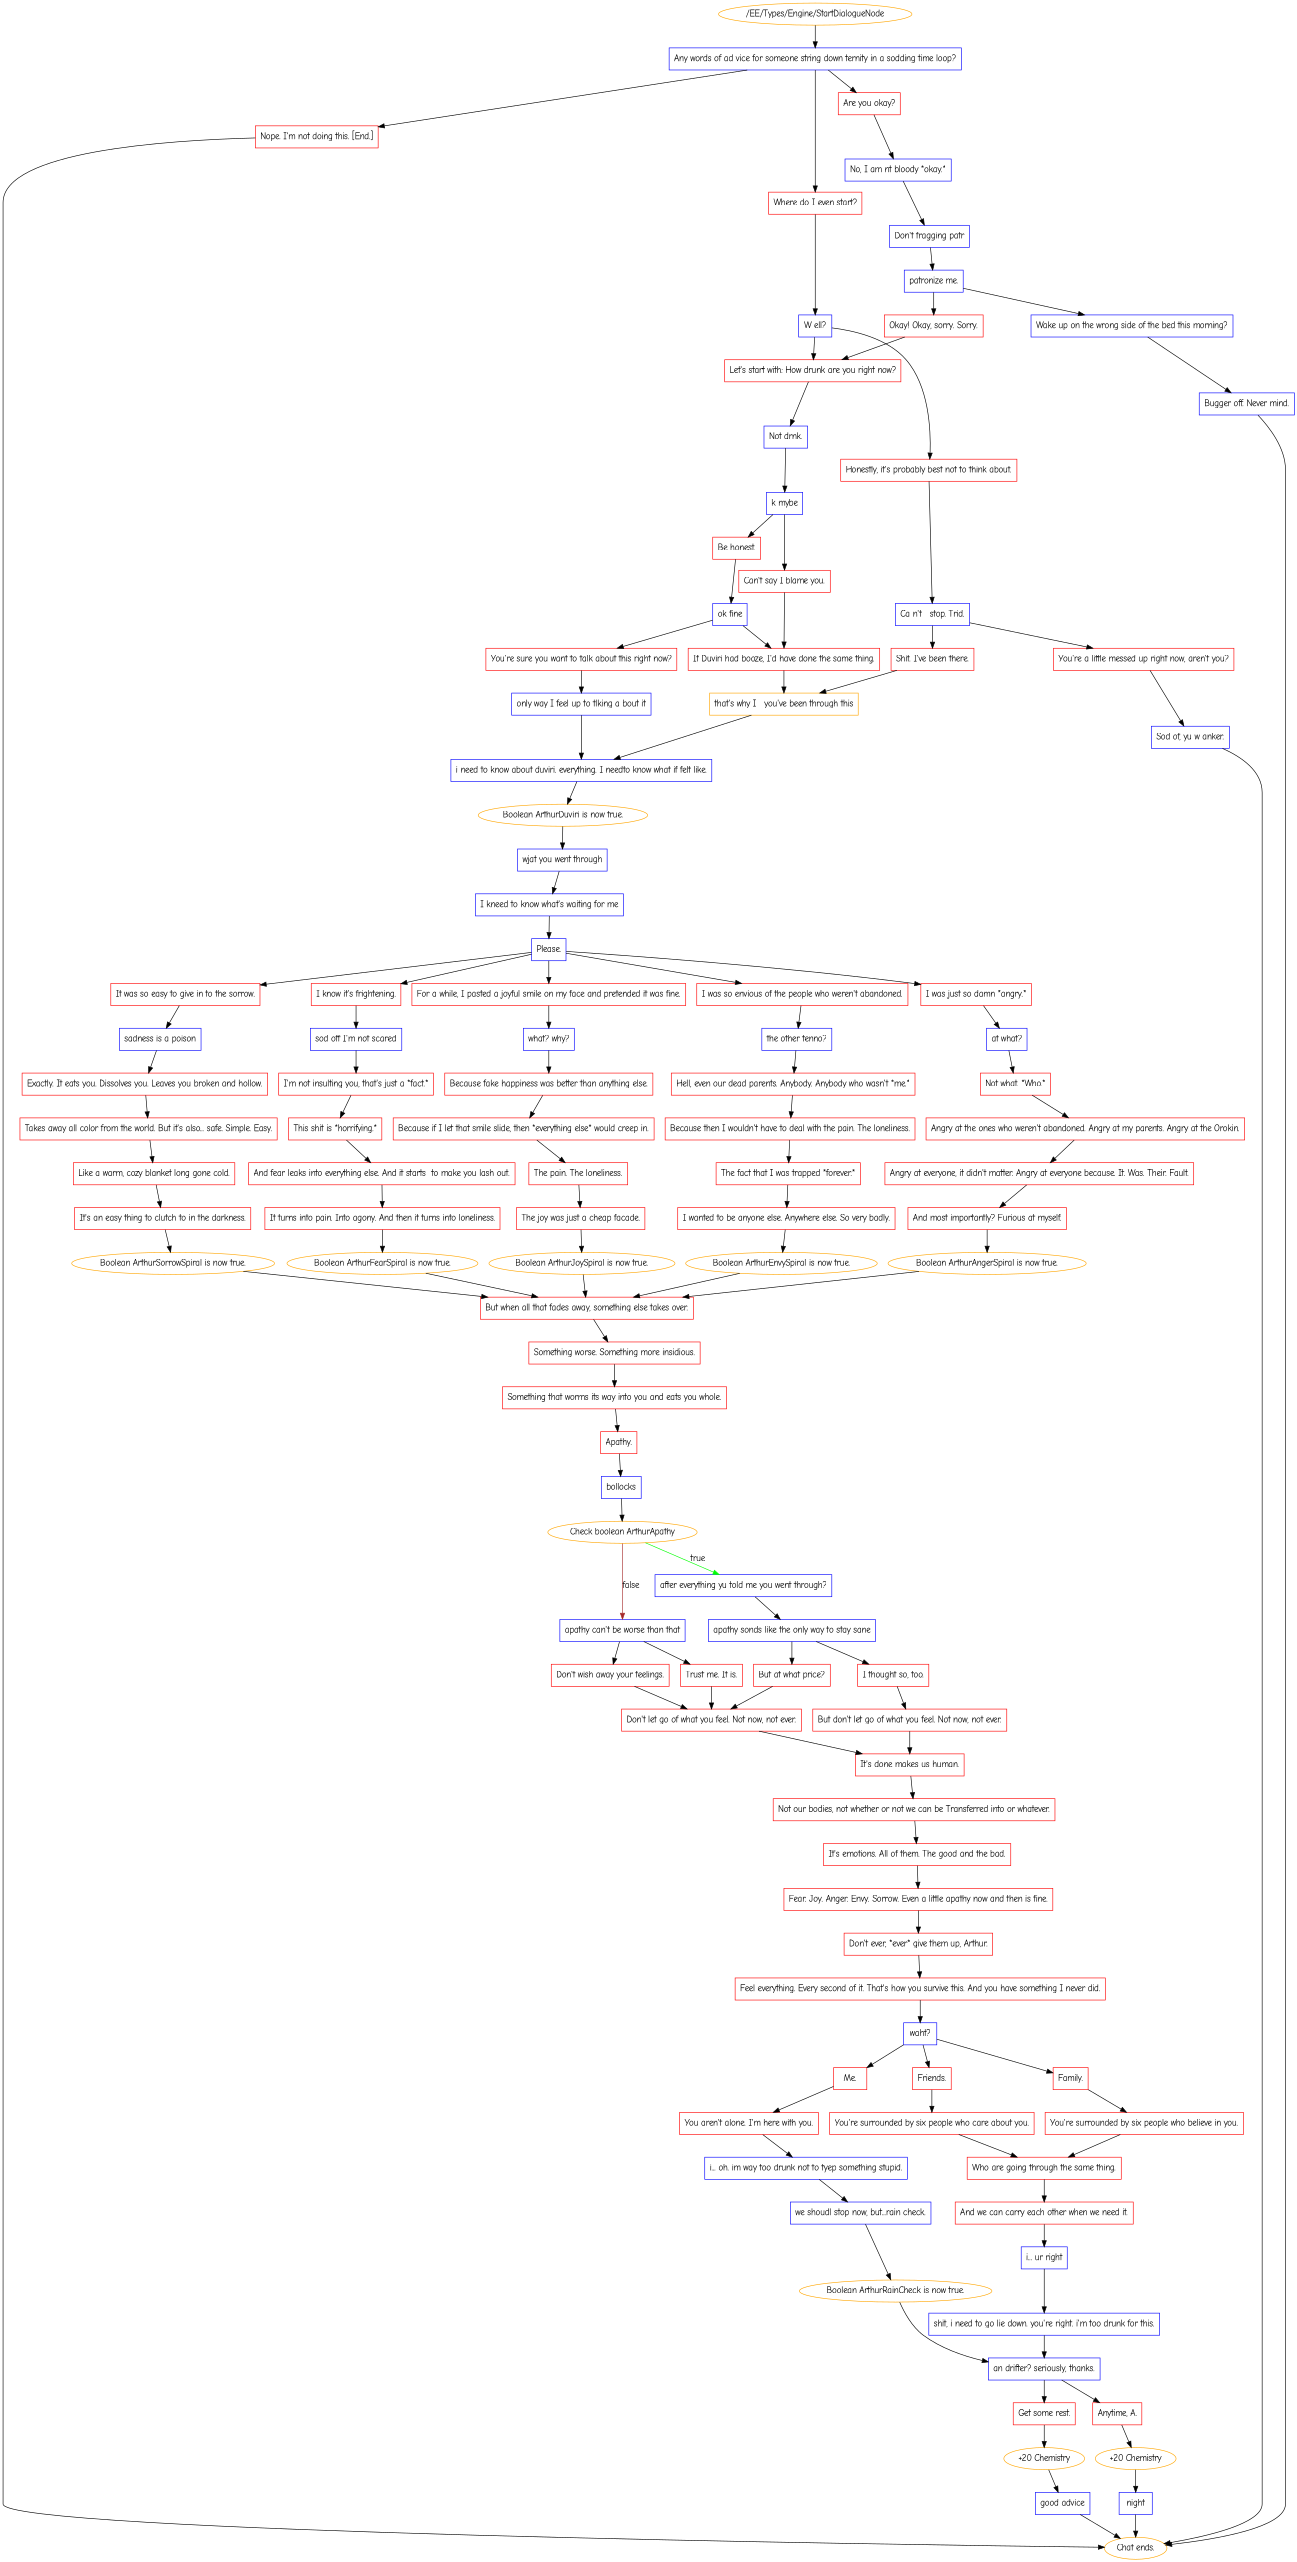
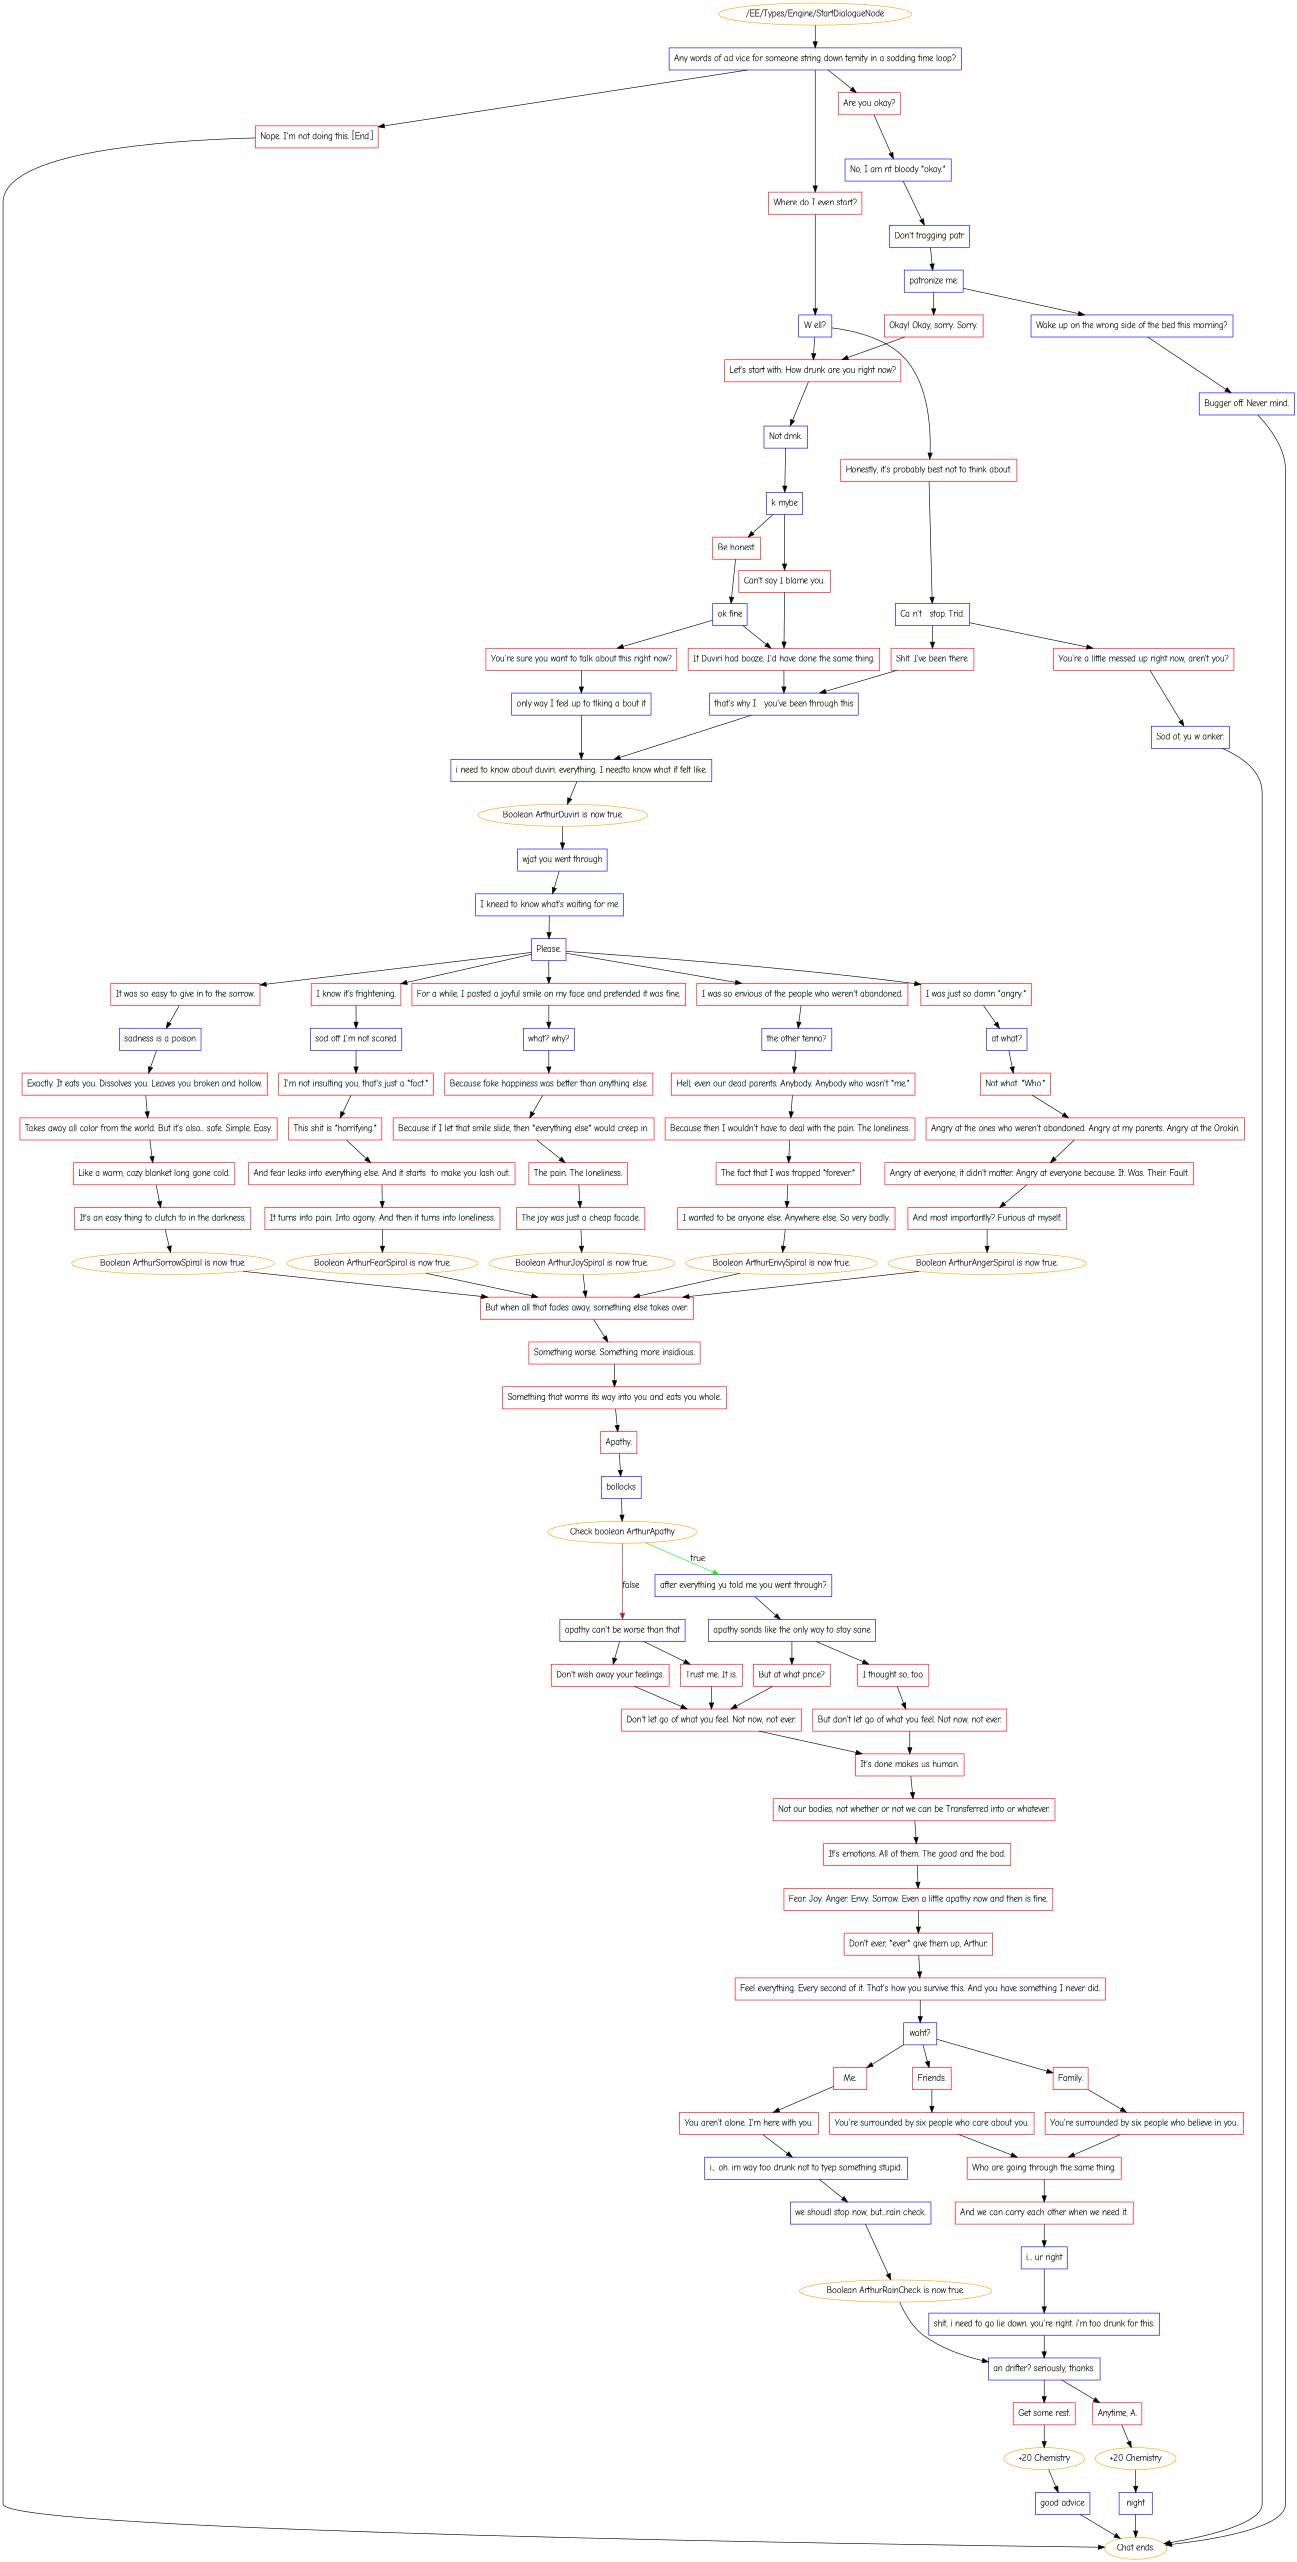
node "that's why I   you've been through this": color orange -> blue
